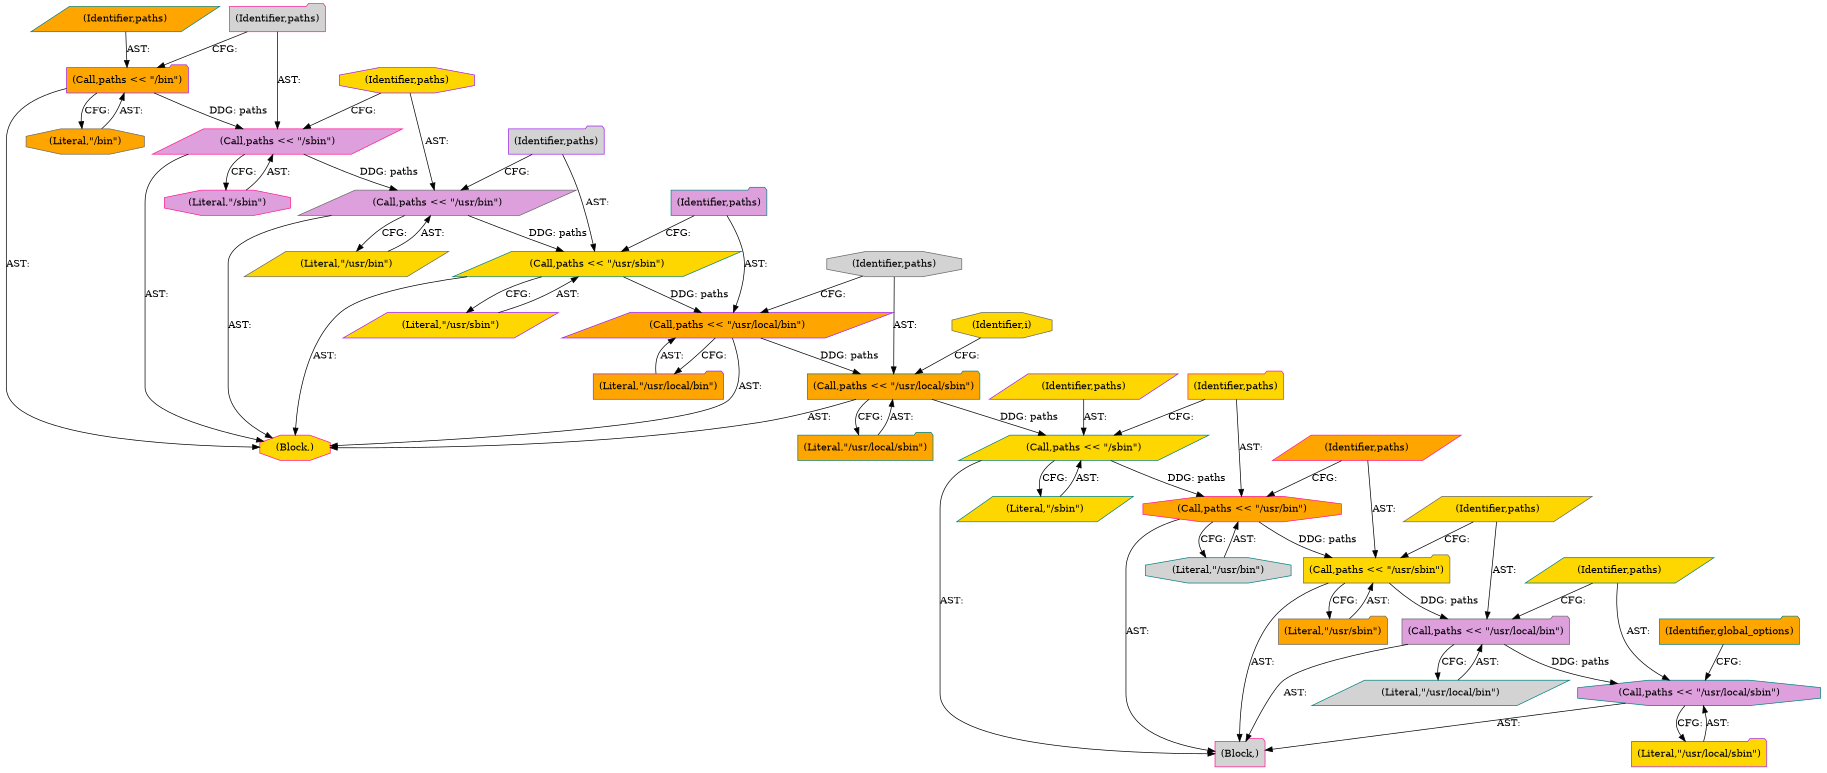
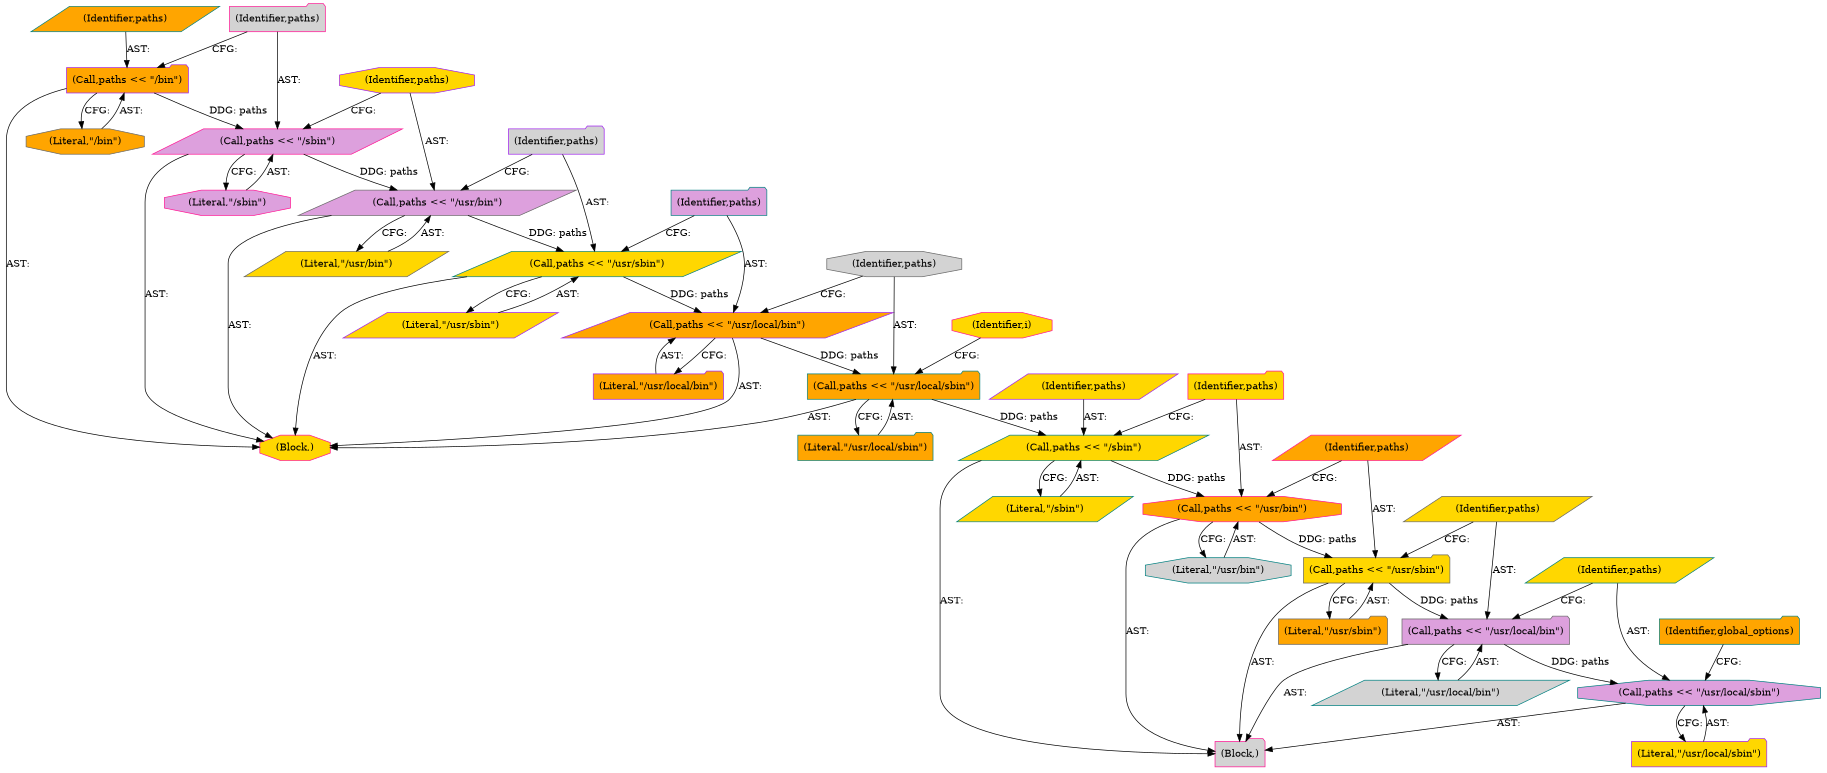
node "(Identifier,i)": color gray40 -> deeppink
